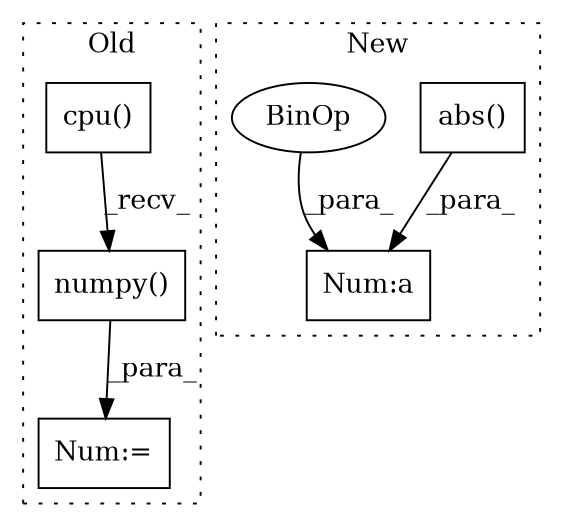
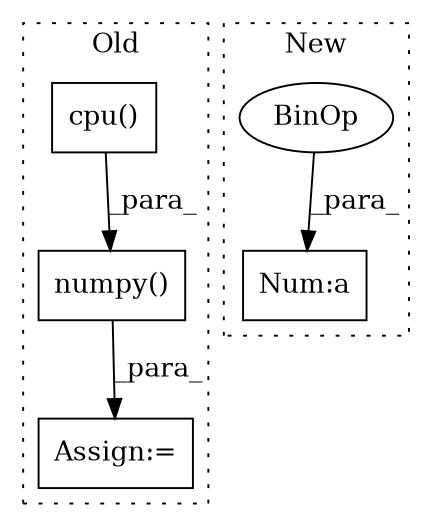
node "abs()": removed
edge "cpu()" -> "numpy()": label "_recv_" -> "_para_"
node "Num:=": label "Num:=" -> "Assign:="
